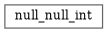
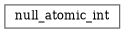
node "null_null_int": label "null_null_int" -> "null_atomic_int"
